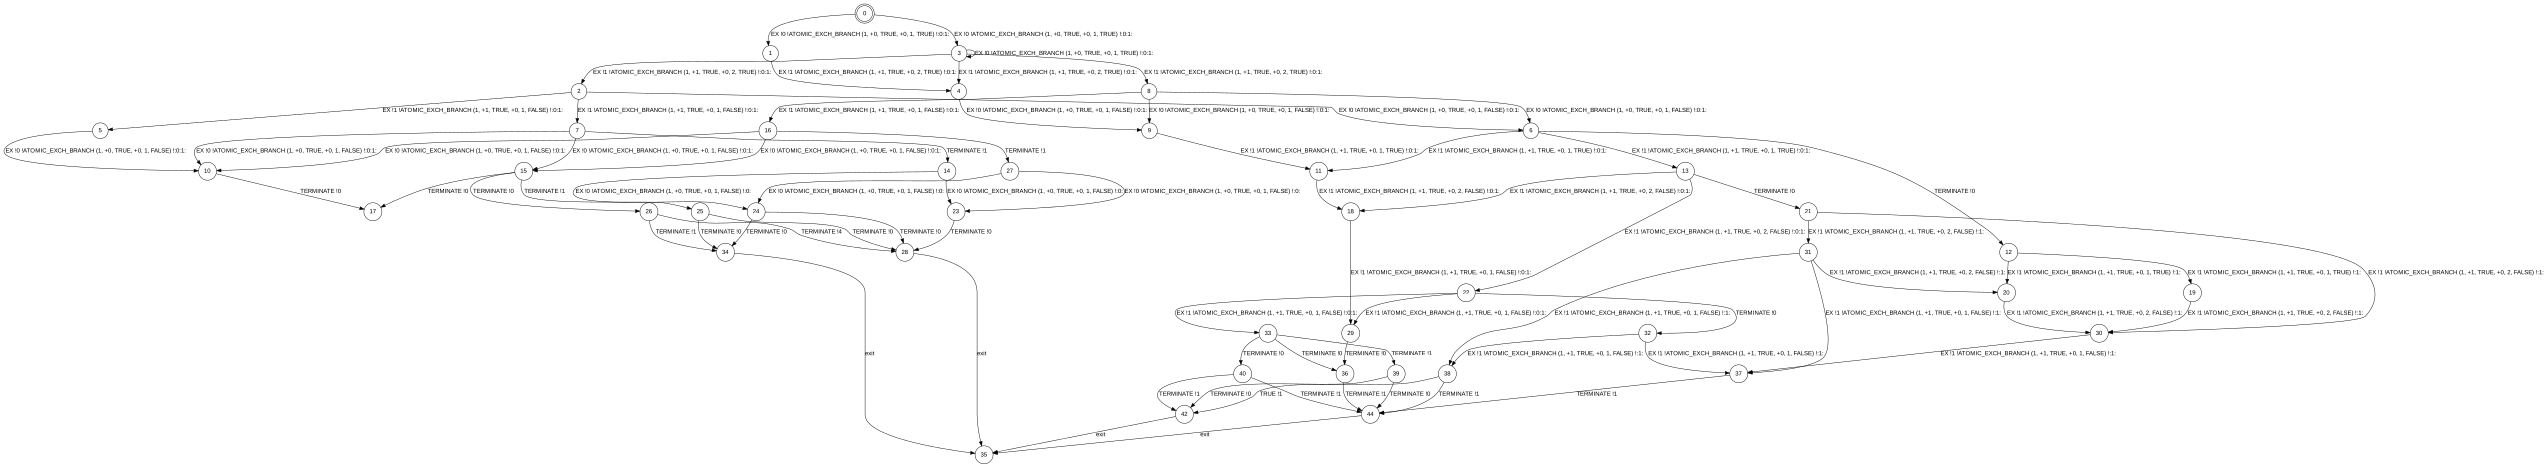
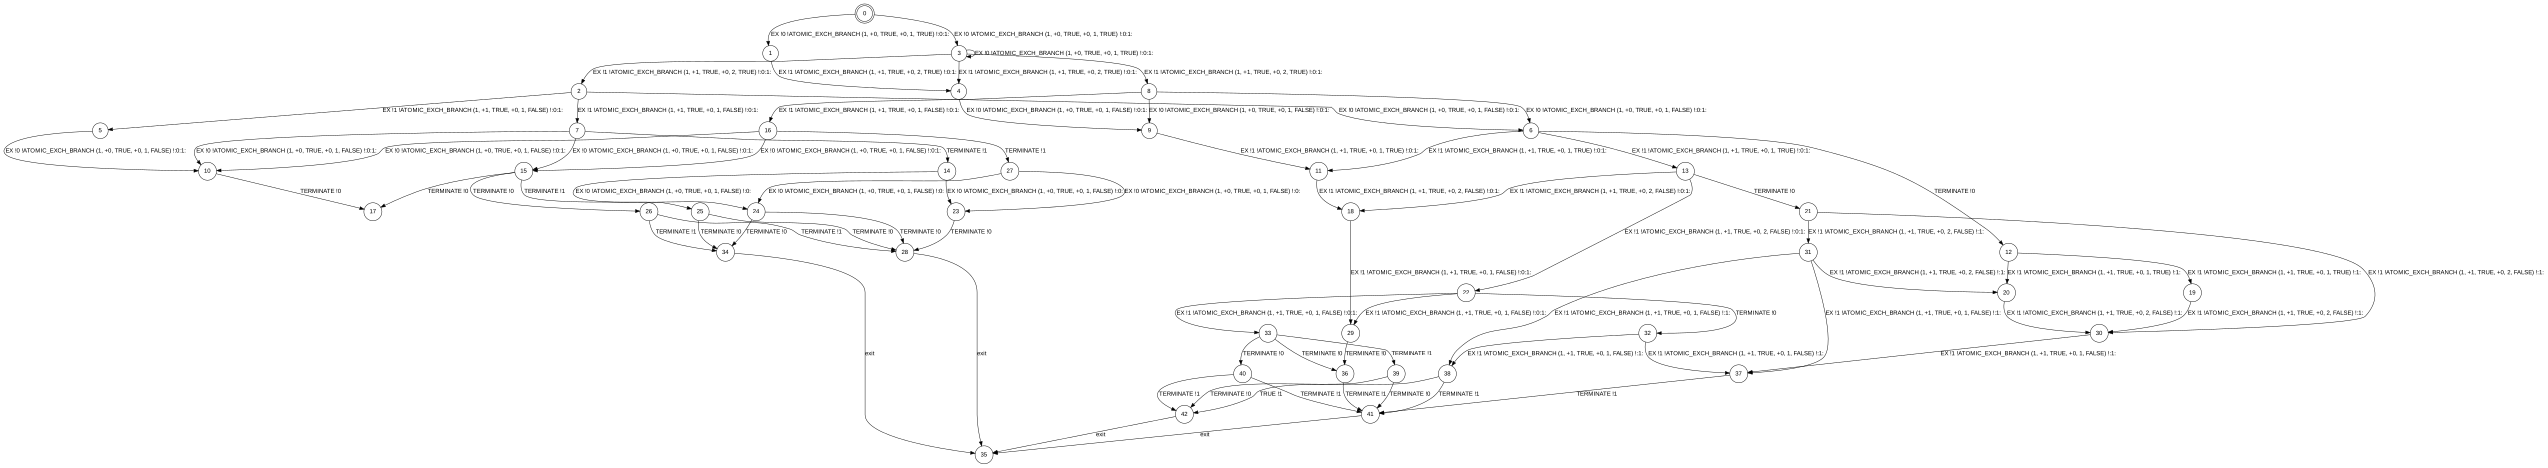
edge "26" -> "28": label "TERMINATE !4" -> "TERMINATE !1"
node "44": label "44" -> "41"
